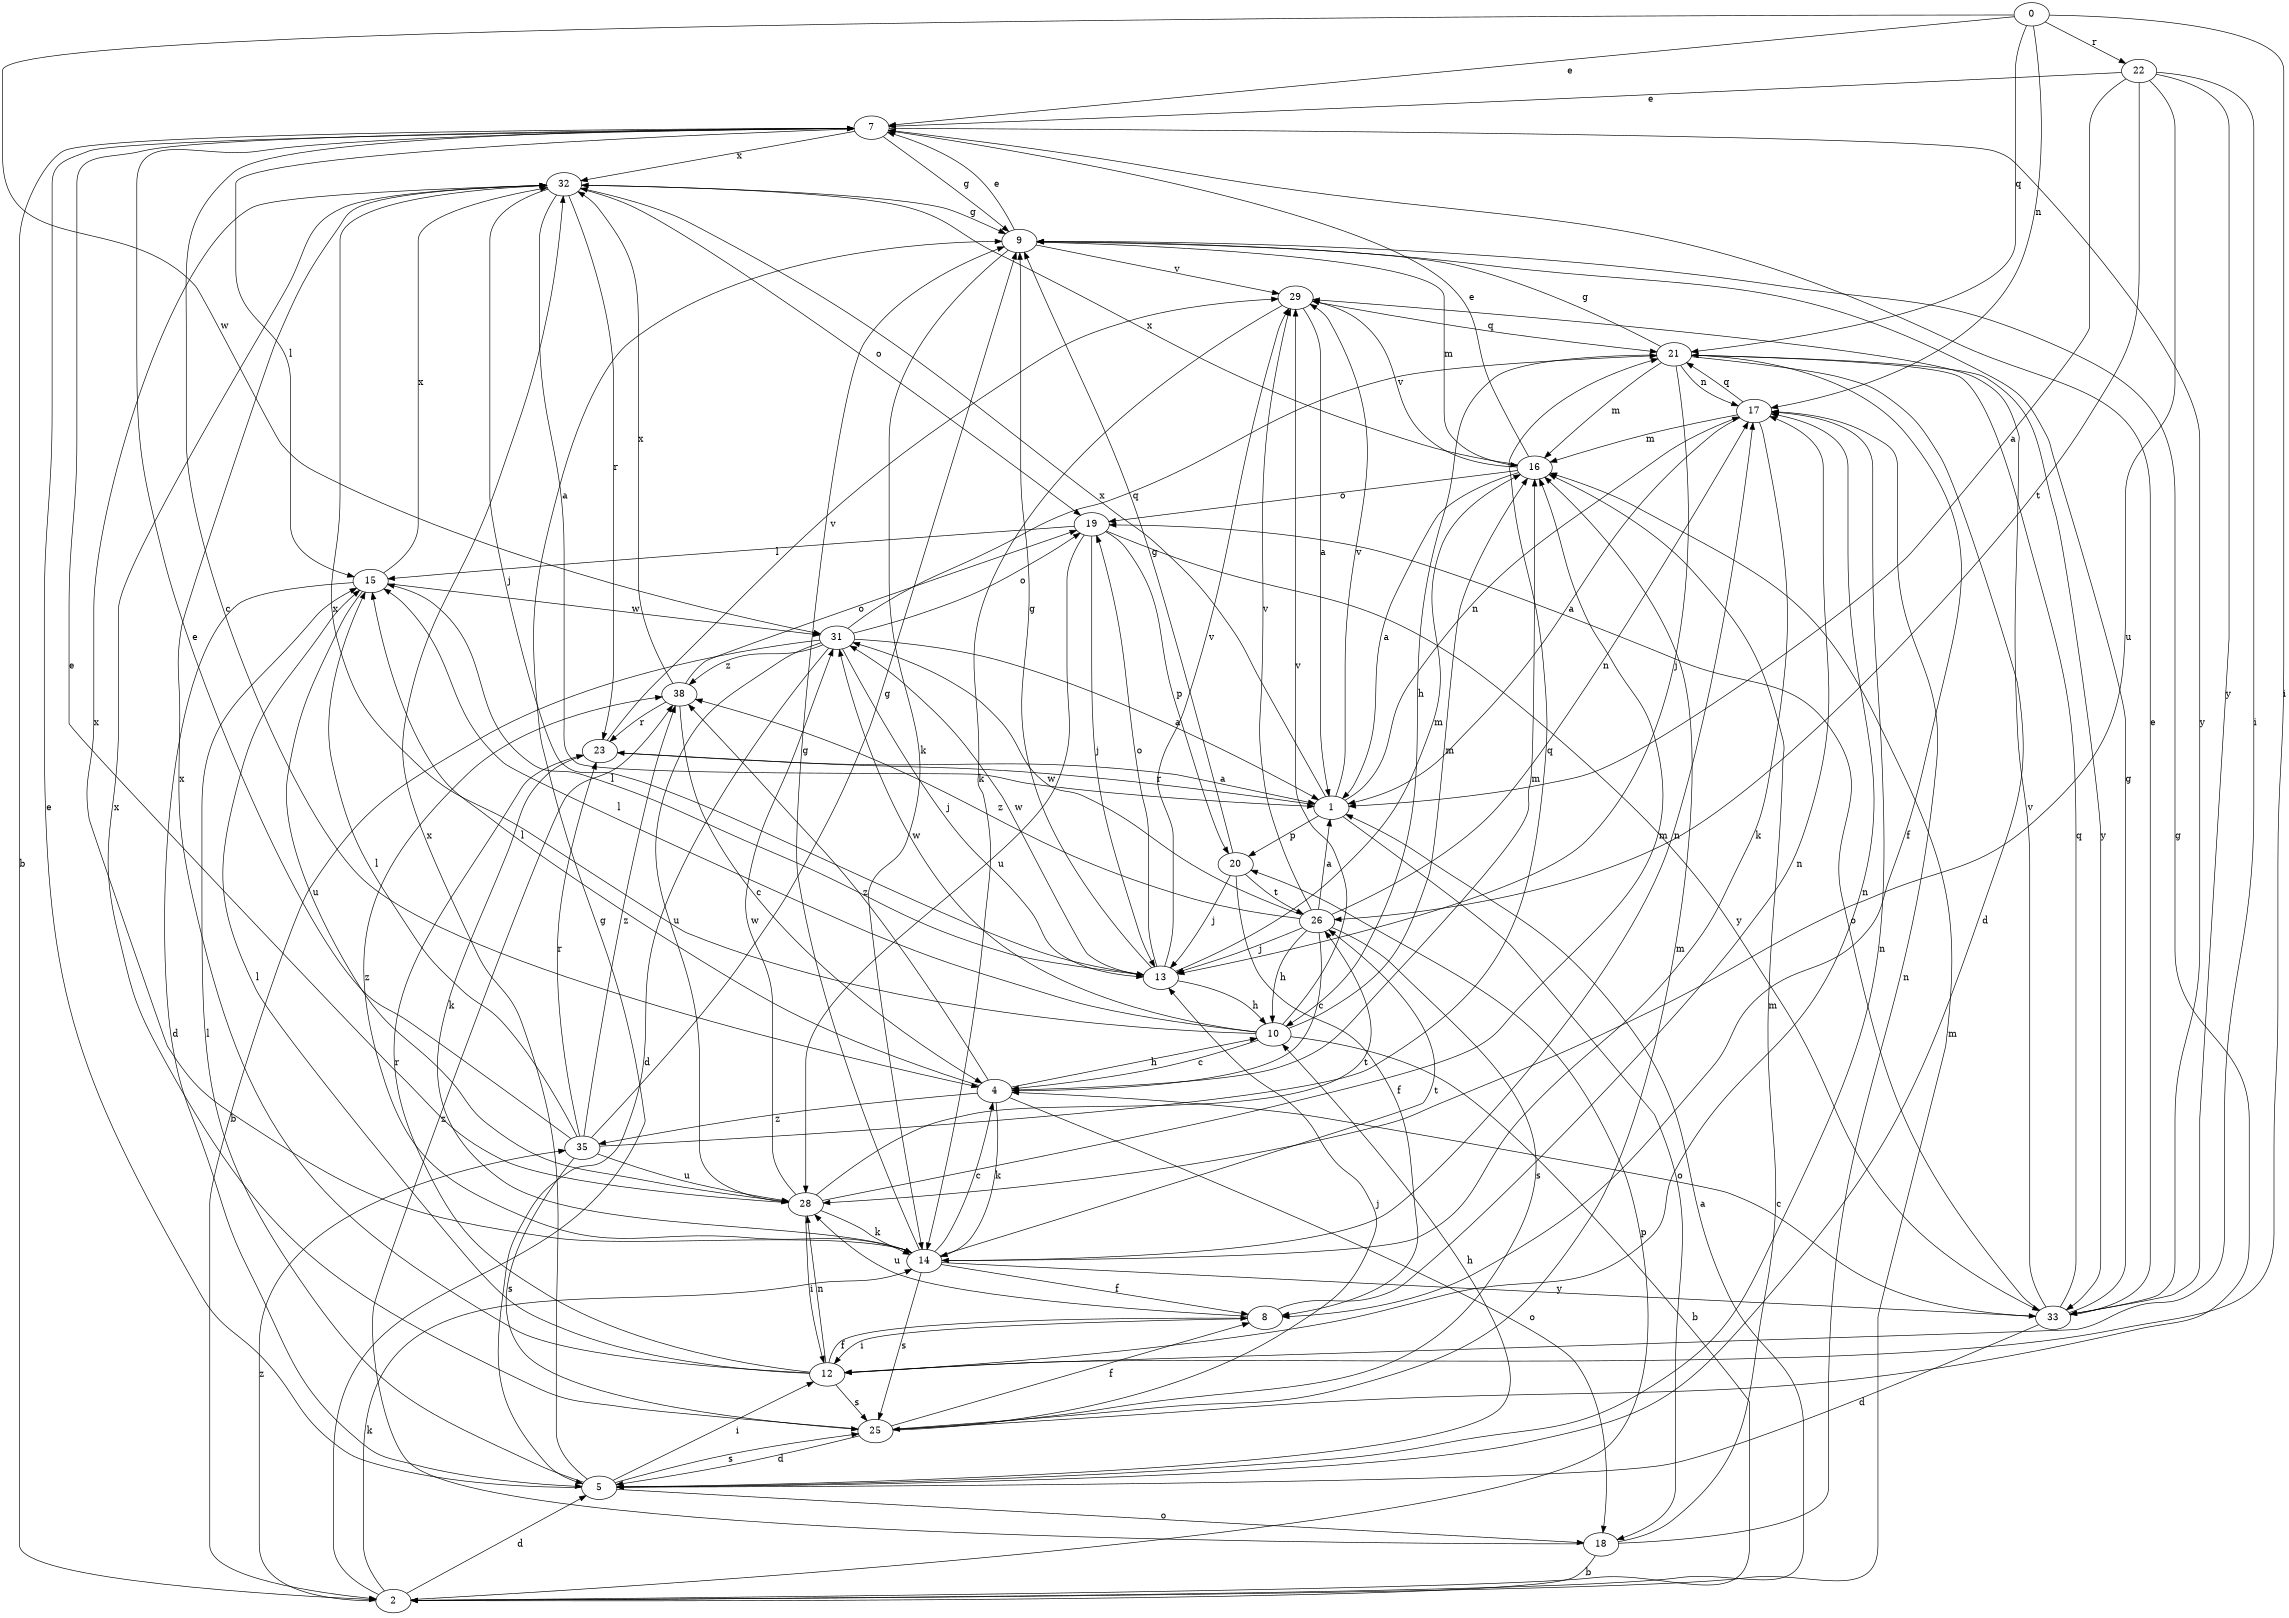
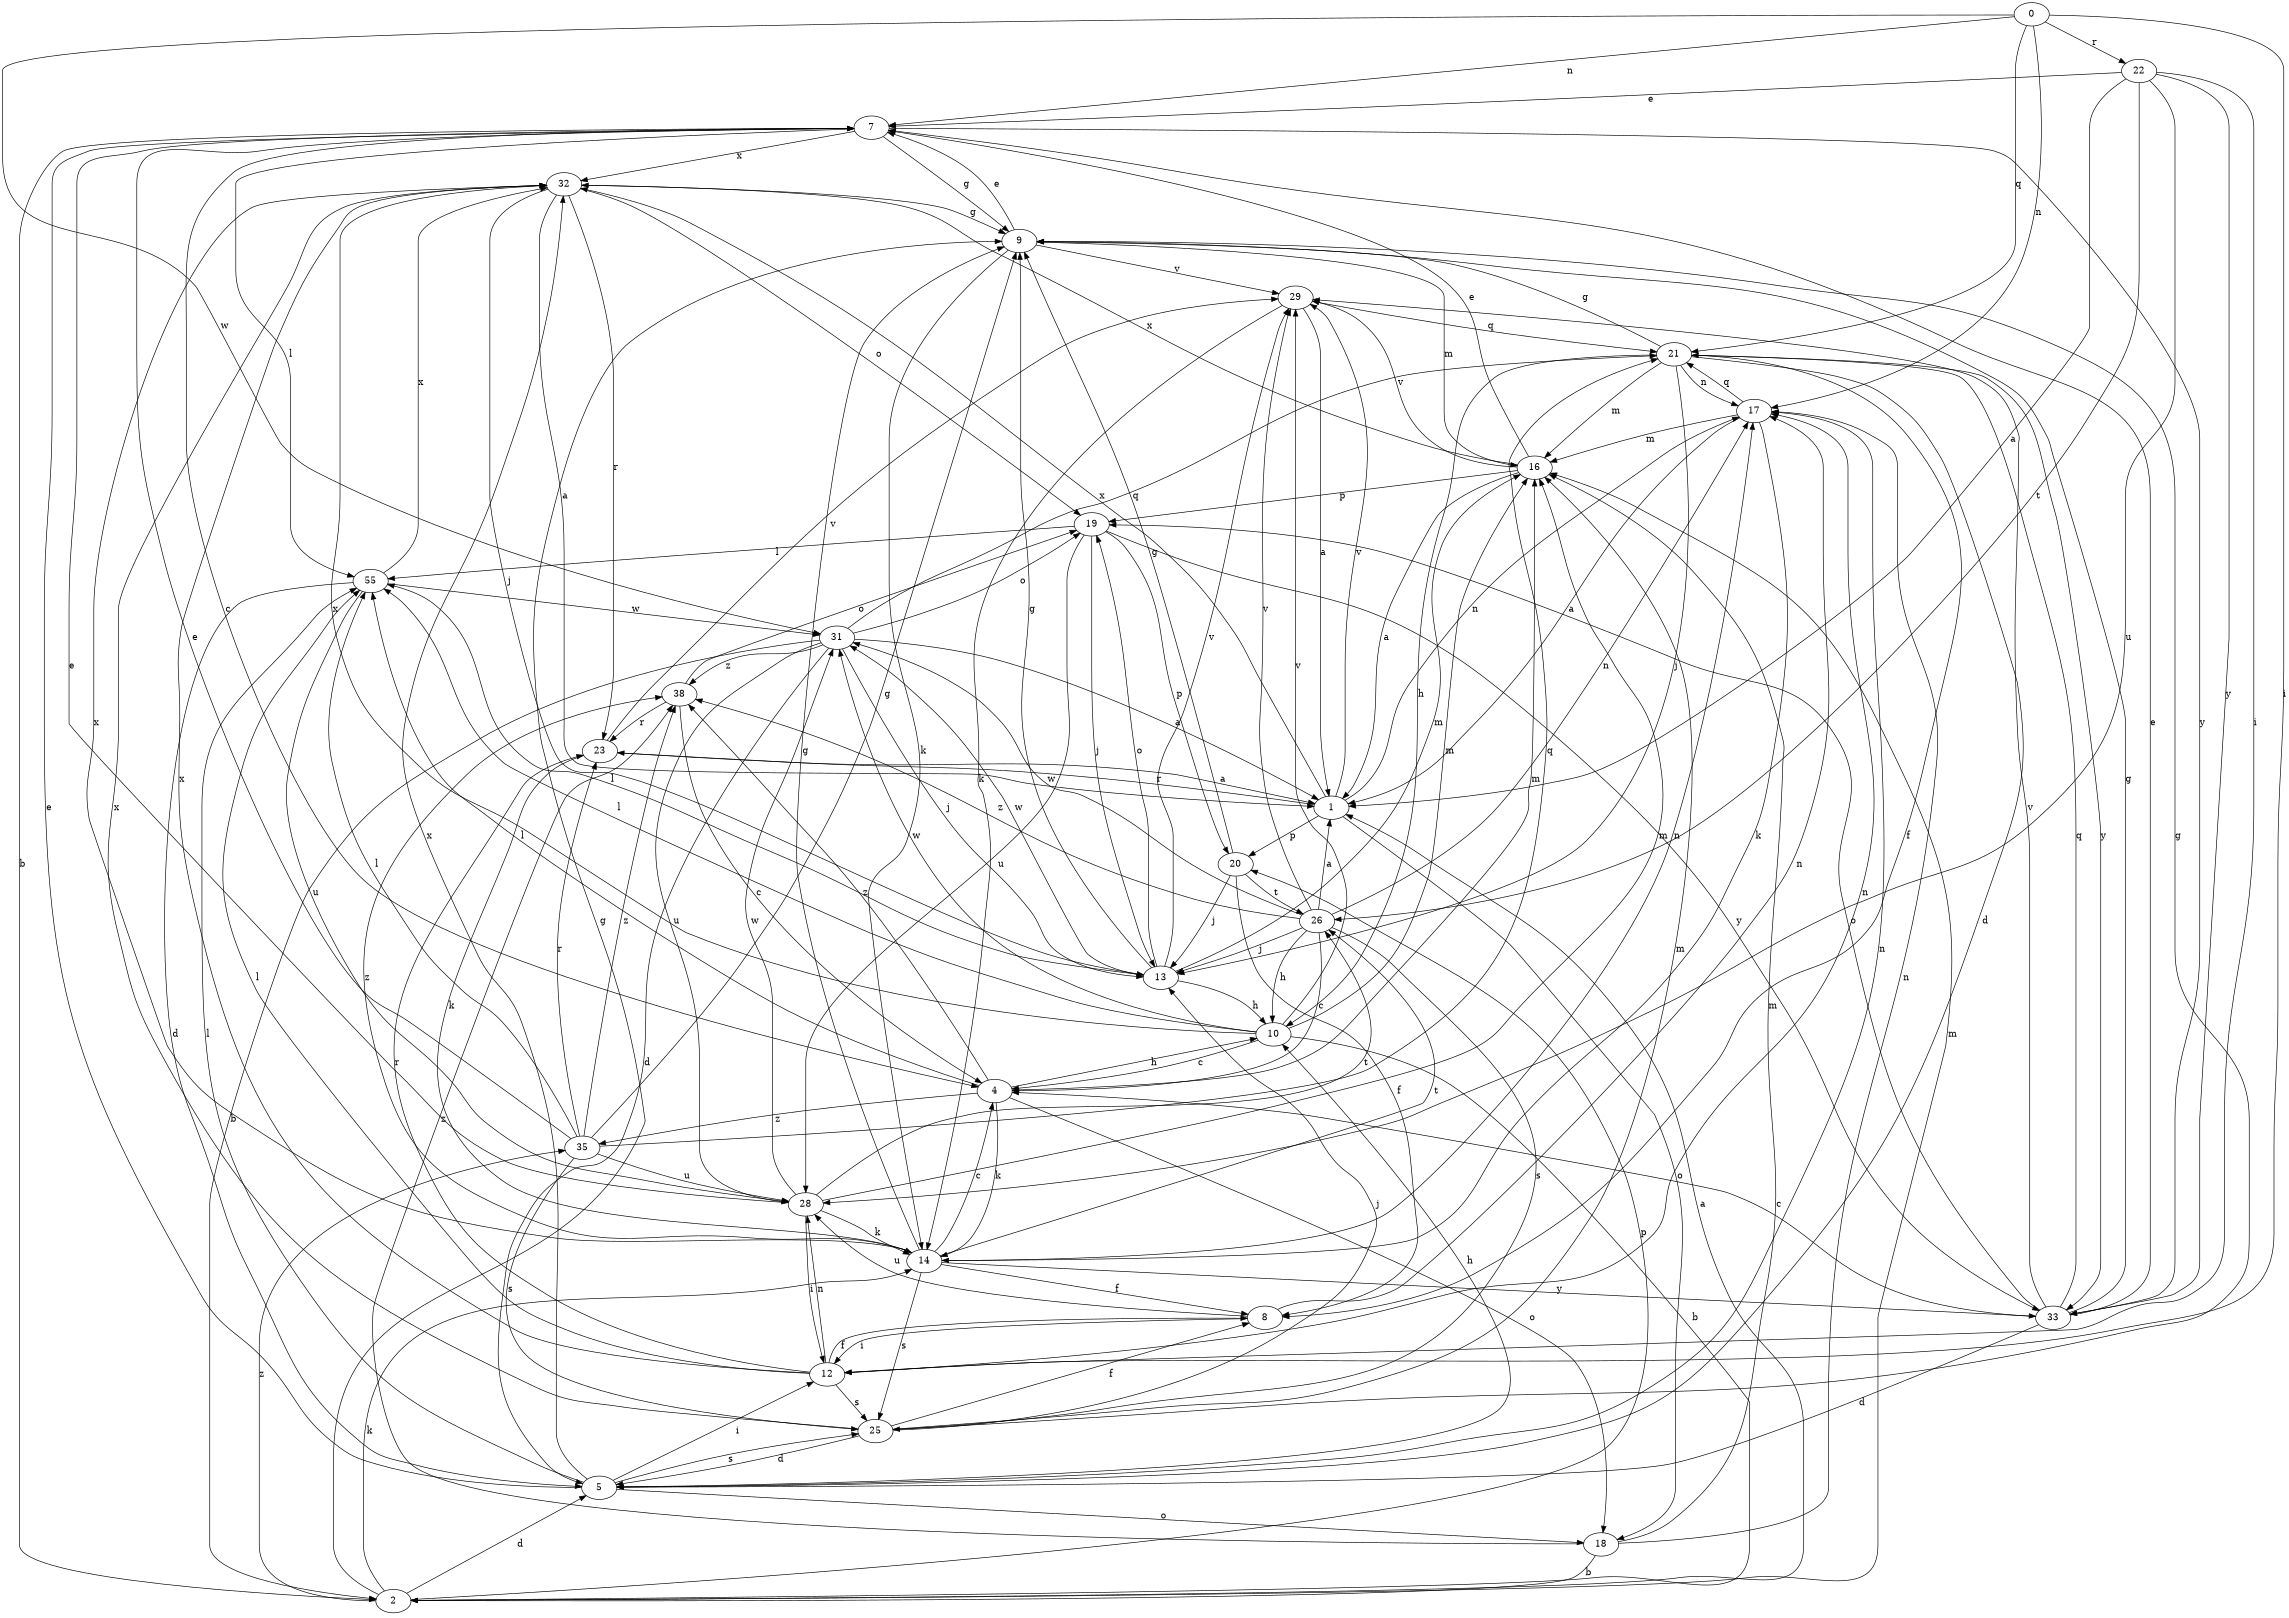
edge "0" -> "7": label "e" -> "n"
edge "38" -> "32": removed, label "x"
edge "16" -> "19": label "o" -> "p"
node "15": label "15" -> "55"
